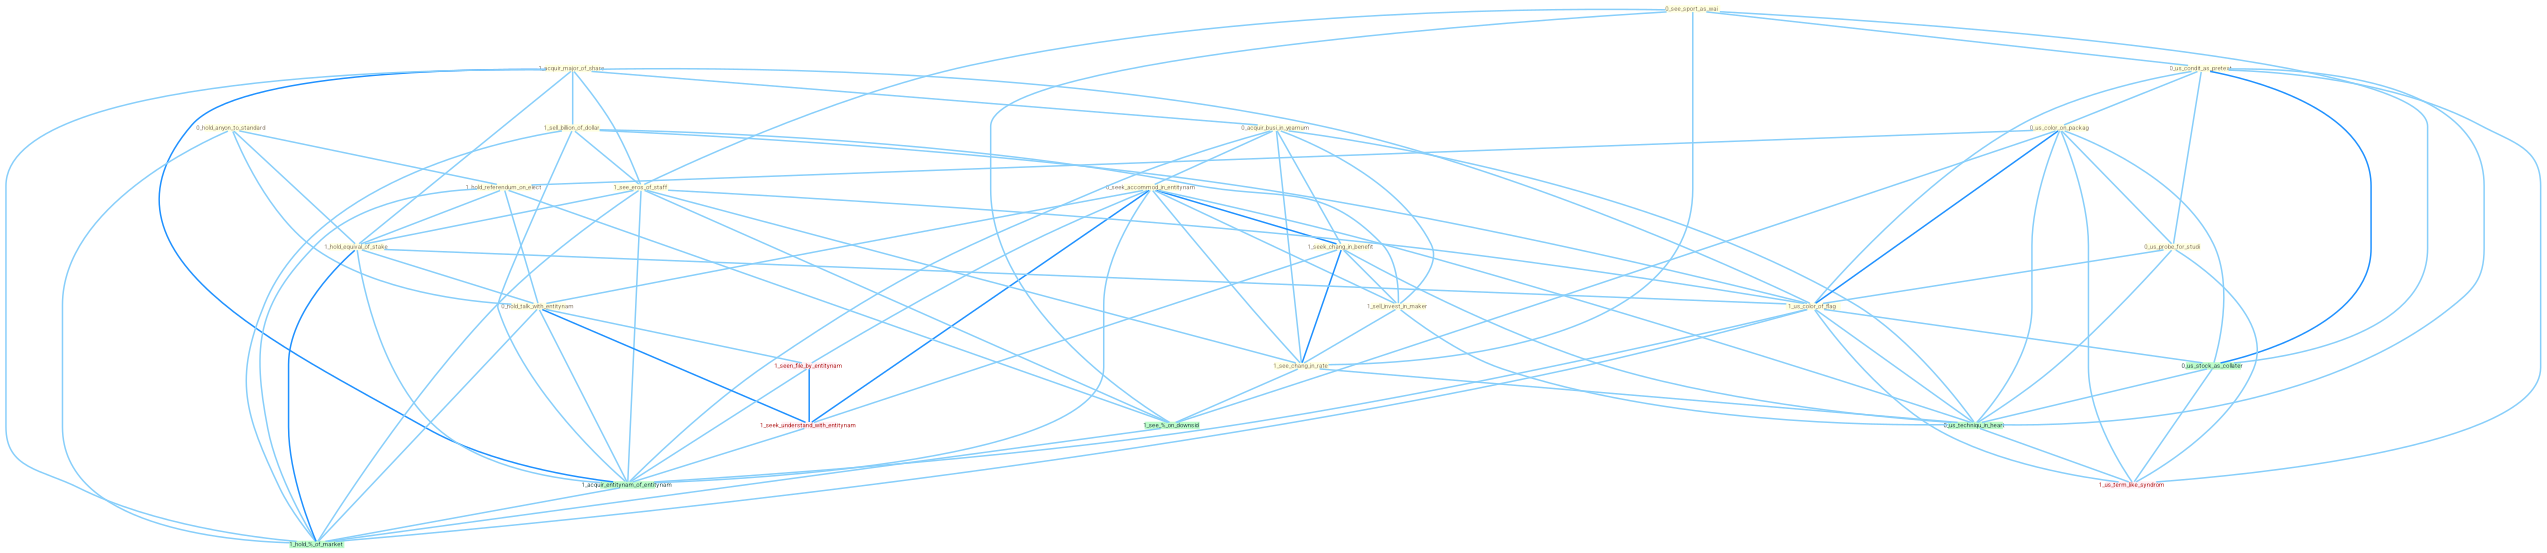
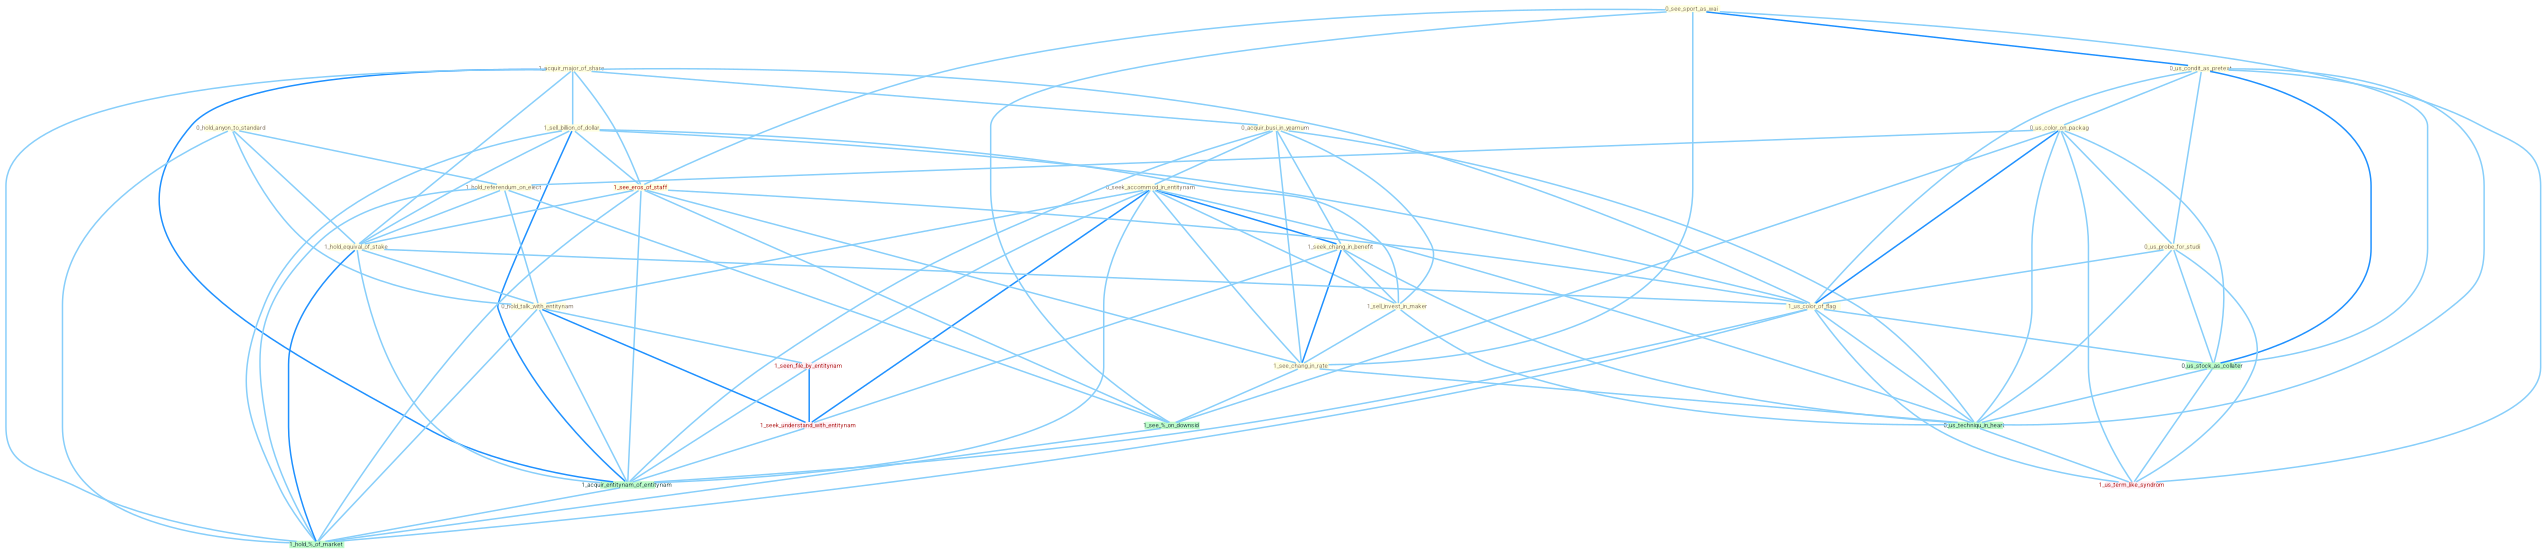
edge "0_see_sport_as_wai" -- "0_us_condit_as_pretext": color #87cefa -> #1e90ff
edge "1_sell_billion_of_dollar" -- "1_hold_equival_of_stake": added
node "1_see_eros_of_staff": fontcolor #8b7d6b -> #b22222
edge "0_us_probe_for_studi" -- "0_us_stock_as_collater": added
edge "1_sell_billion_of_dollar" -- "1_acquir_entitynam_of_entitynam": color #87cefa -> #1e90ff
